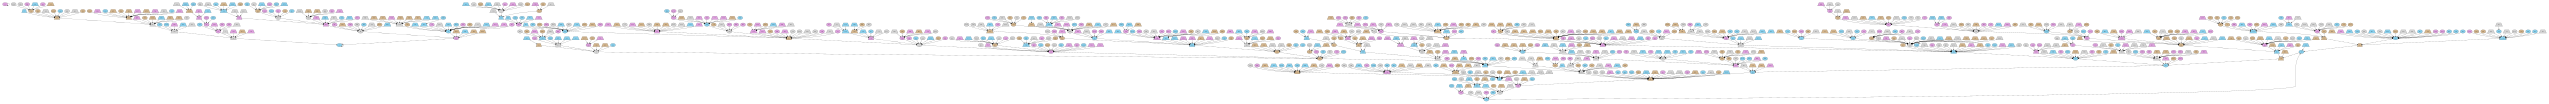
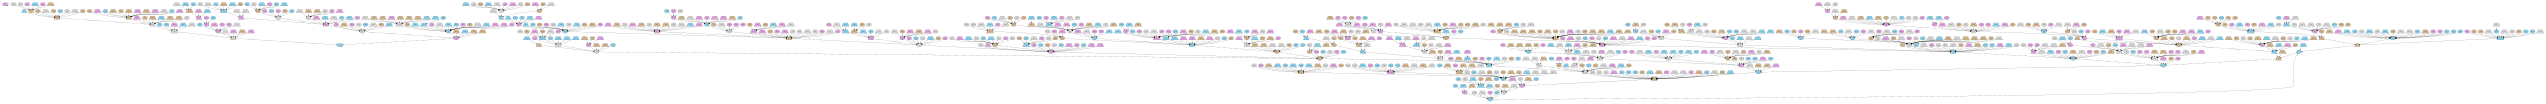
node "526": shape trapezium -> ellipse
